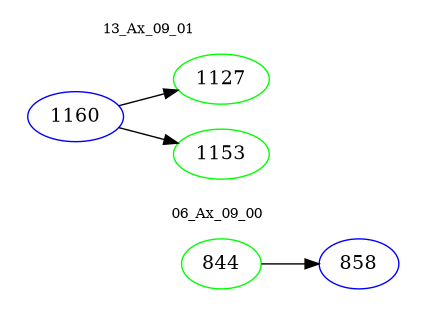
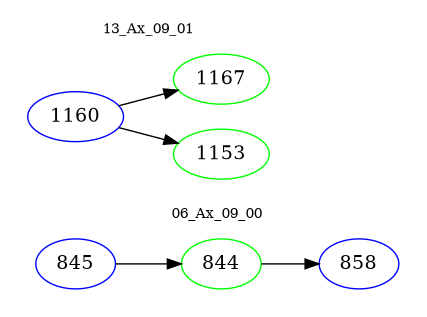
node "1127": label "1127" -> "1167"
node "845": added
